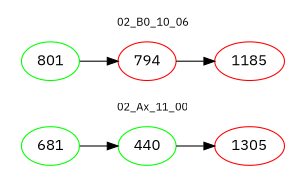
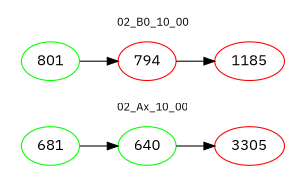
cluster "02_B0_10_06": label "02_B0_10_06" -> "02_B0_10_00"
cluster "02_Ax_11_00": label "02_Ax_11_00" -> "02_Ax_10_00"
node "440": label "440" -> "640"
node "1305": label "1305" -> "3305"
